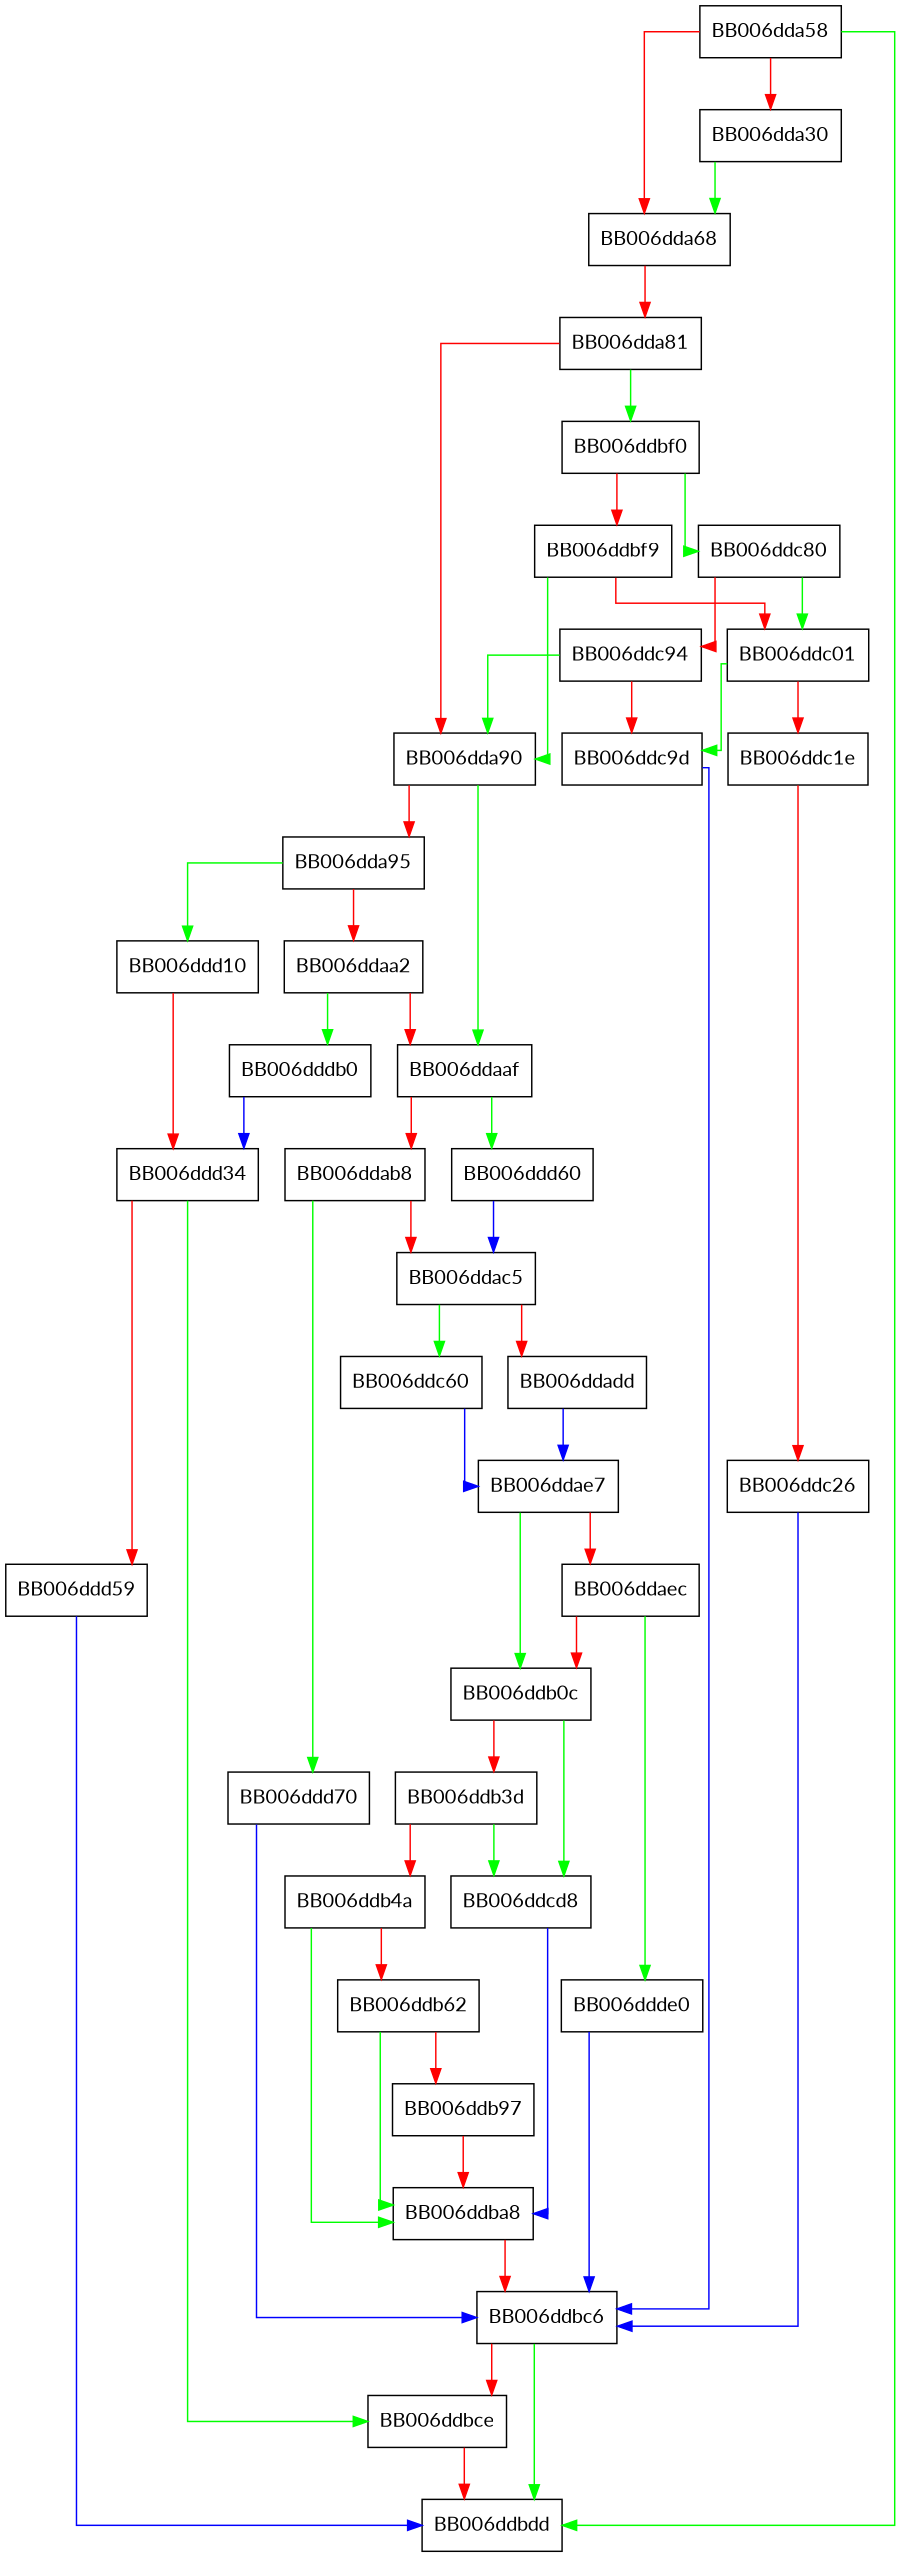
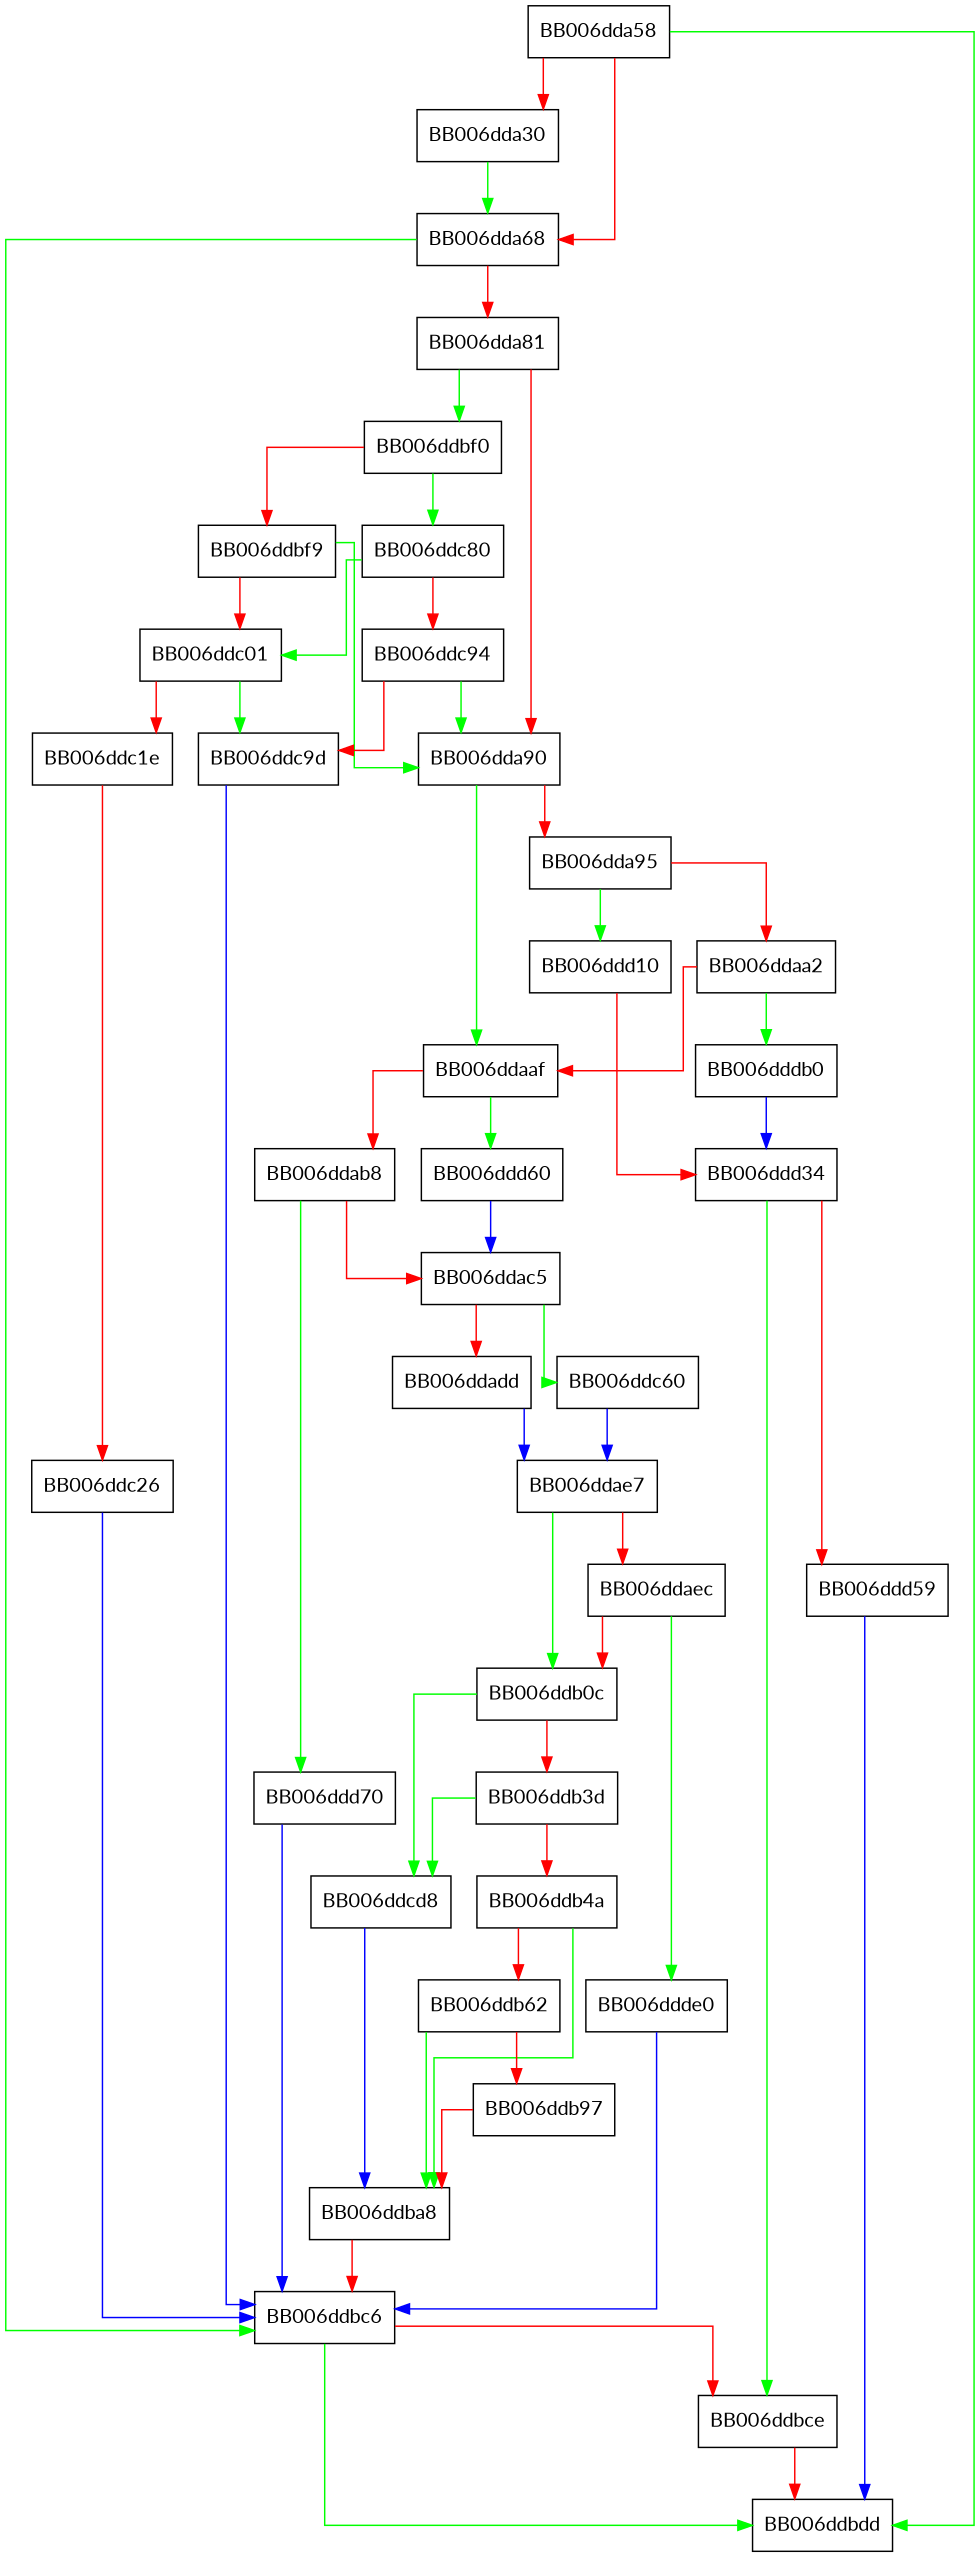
edge "BB006dda68" -> "BB006ddbc6": added
